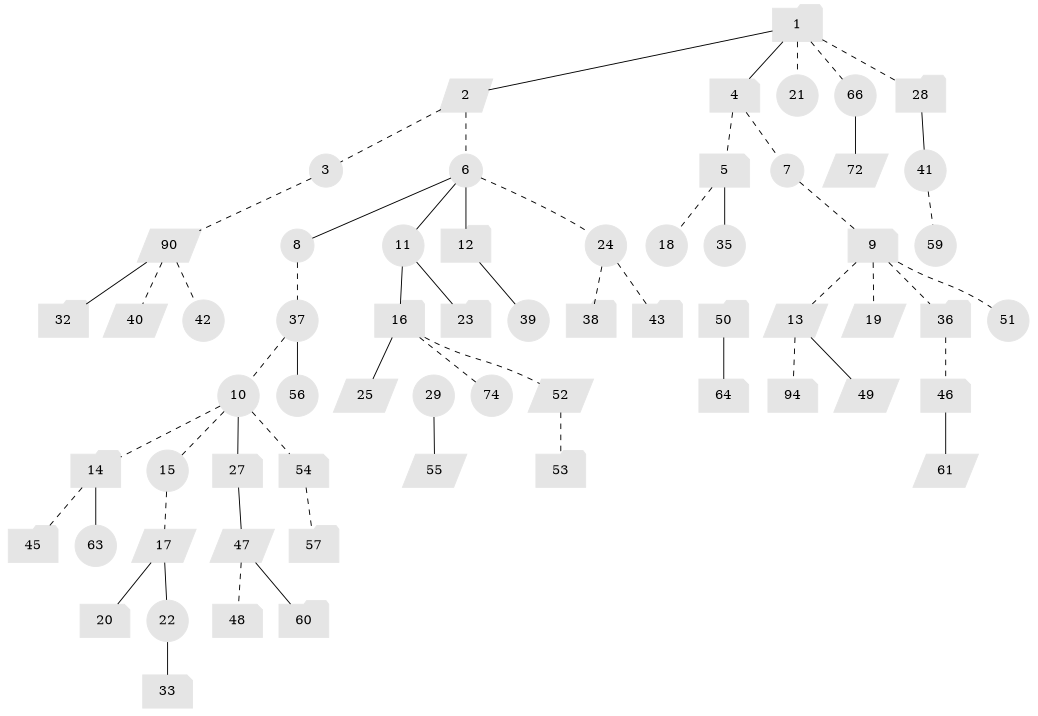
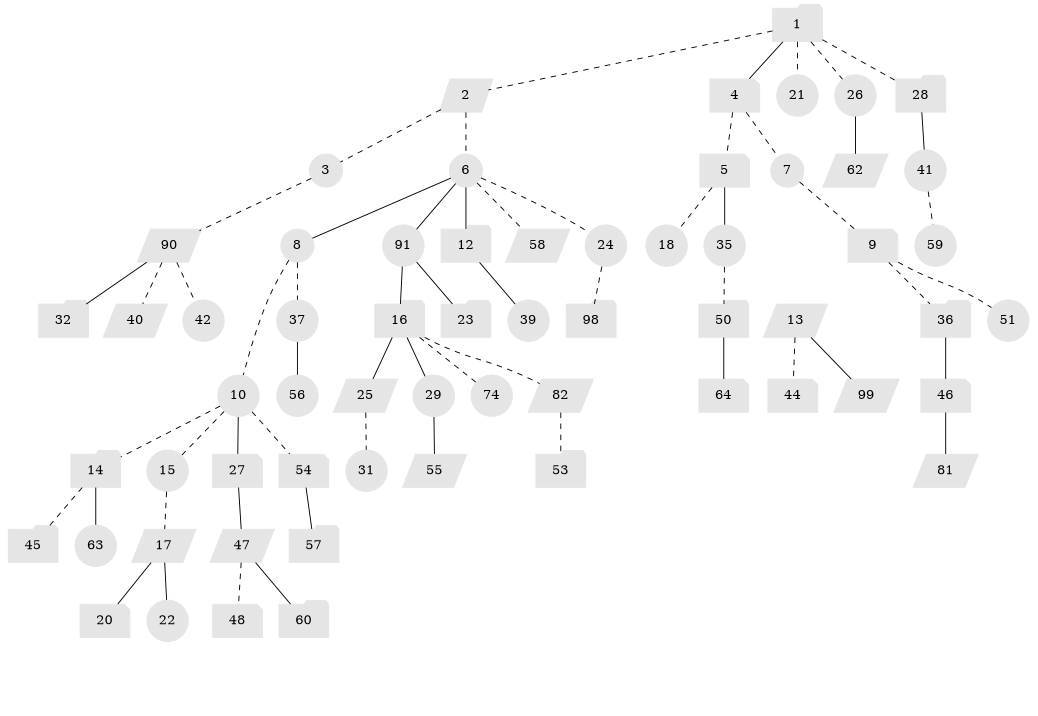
edge "1" -- "2": style solid -> dashed
node "66": label "66" -> "26"
node "72": label "72" -> "62"
node "11": label "11" -> "91"
node "58": added
edge "9" -- "13": removed
edge "35" -- "50": added
node "38": label "38" -> "98"
node "43": removed
node "19": removed
edge "16" -- "29": added
edge "37" -- "10": now "8" -- "10"
edge "36" -- "46": style dashed -> solid
node "52": label "52" -> "82"
node "94": label "94" -> "44"
node "49": label "49" -> "99"
node "31": added
node "61": label "61" -> "81"
edge "54" -- "57": style dashed -> solid
node "33": removed
